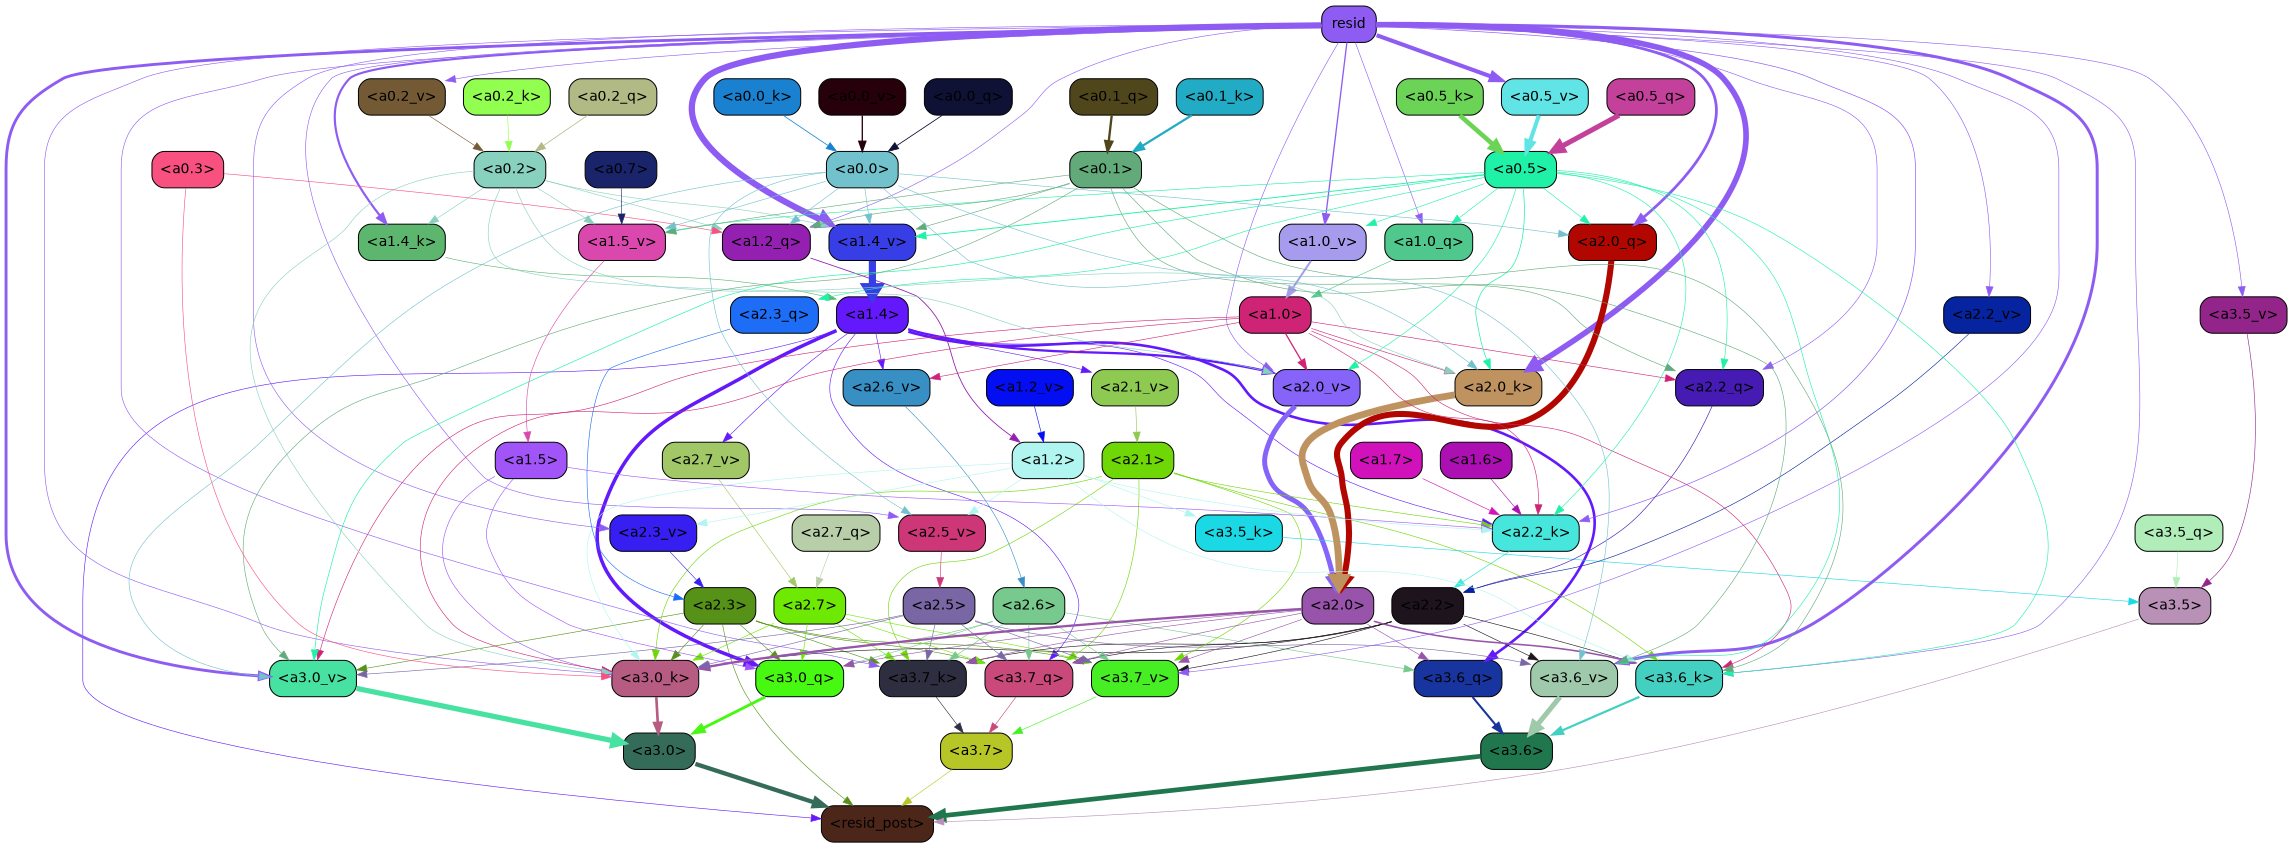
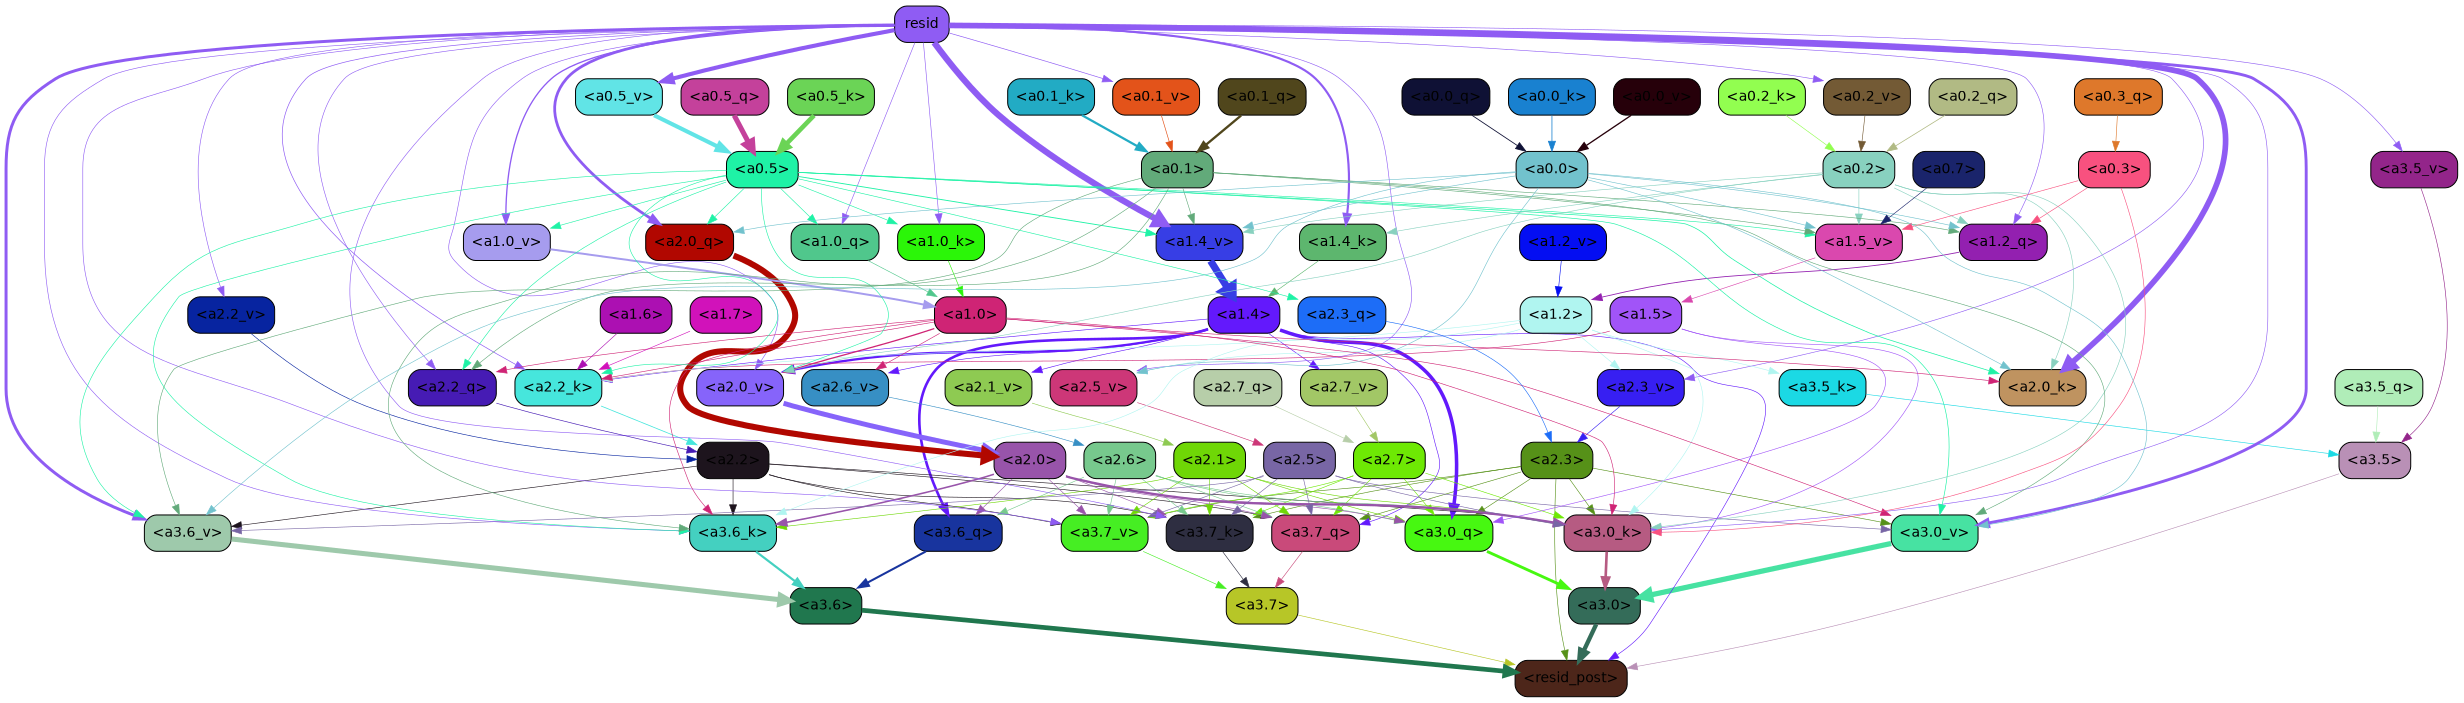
node "<a0.1_v>": added
node "<a0.3_q>": added
edge "<a0.3>" -> "<a1.5_v>": added
node "<a1.0_k>": added
edge "<a2.0_k>" -> "<a2.0>": removed
edge "<a1.5>" -> "<a2.2_k>": color #a154f8 -> #cf2475
edge "<a2.1>" -> "<a2.2_k>": now "<a2.1>" -> "<a3.0_q>"
